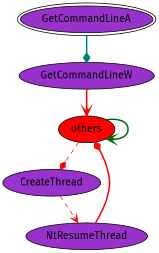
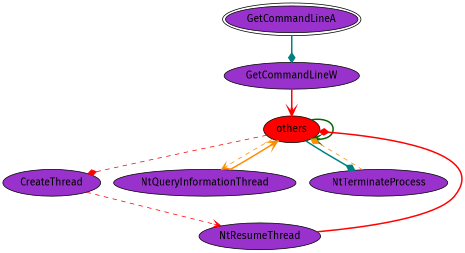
node "NtQueryInformationThread": added
node "NtTerminateProcess": added
